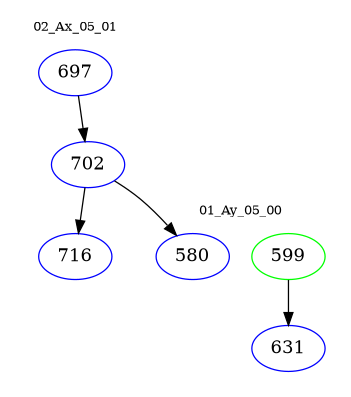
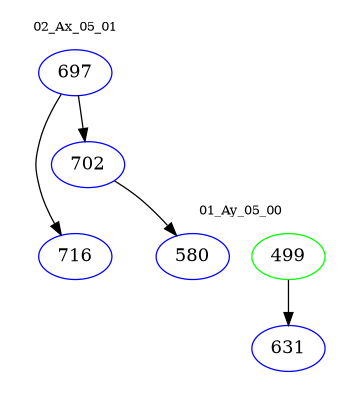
edge "702" -> "716": now "697" -> "716"
node "599": label "599" -> "499"
